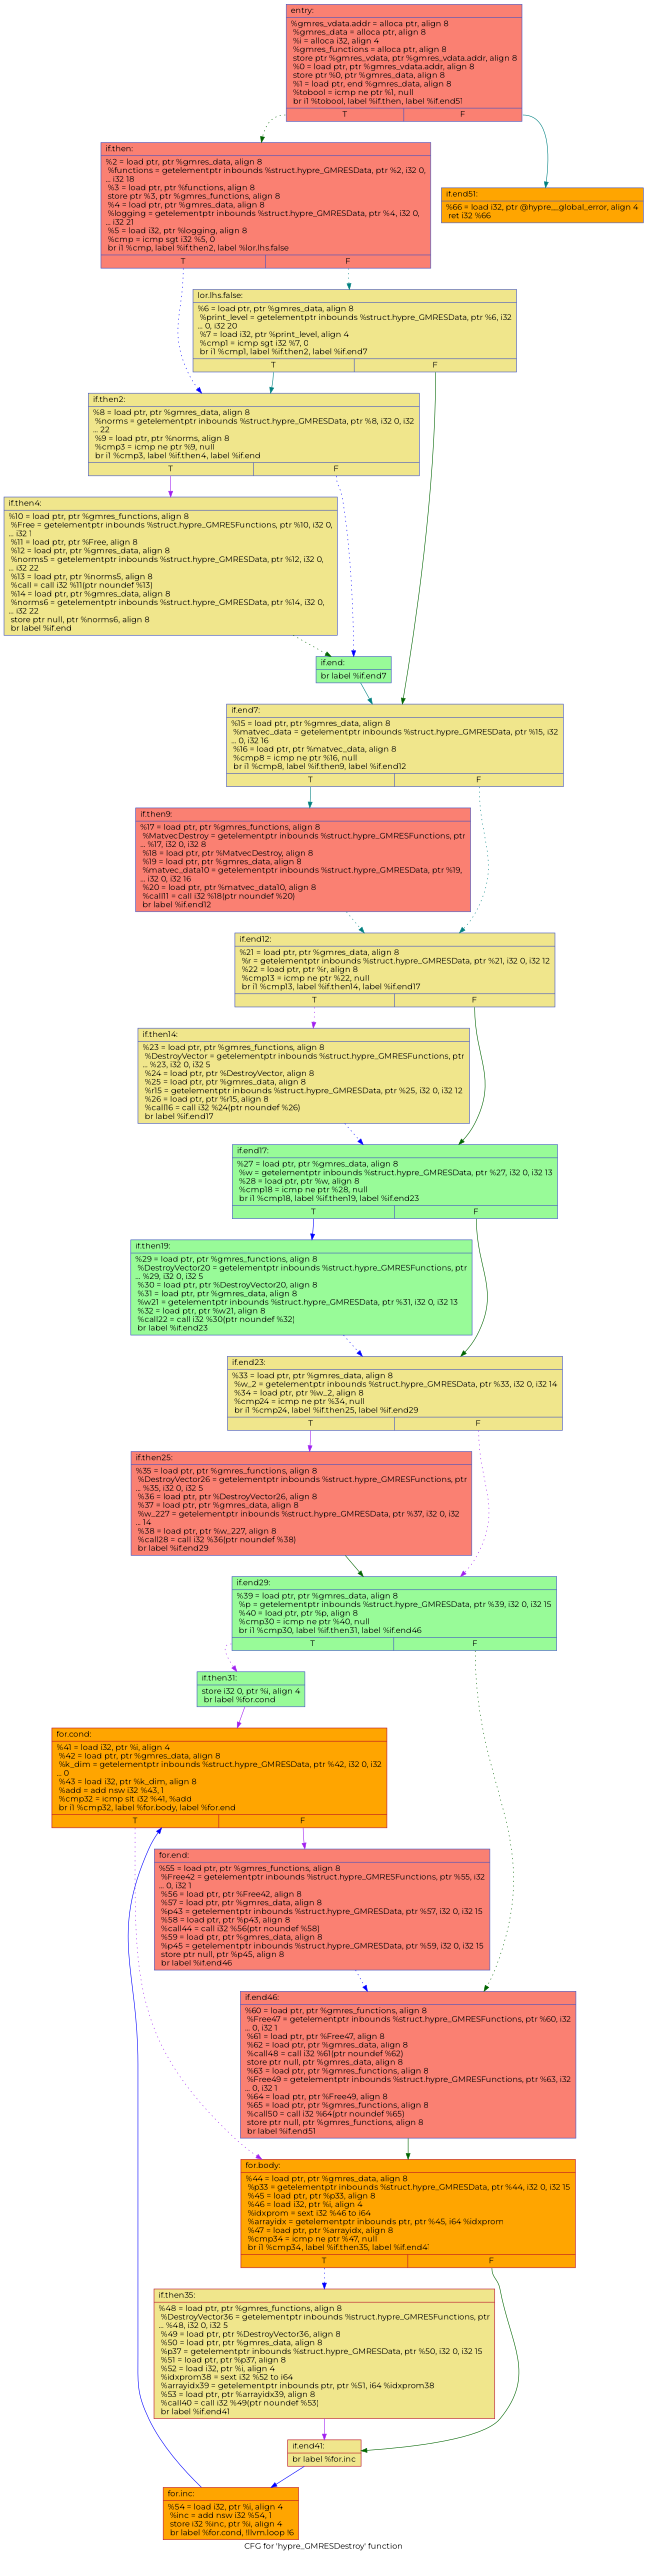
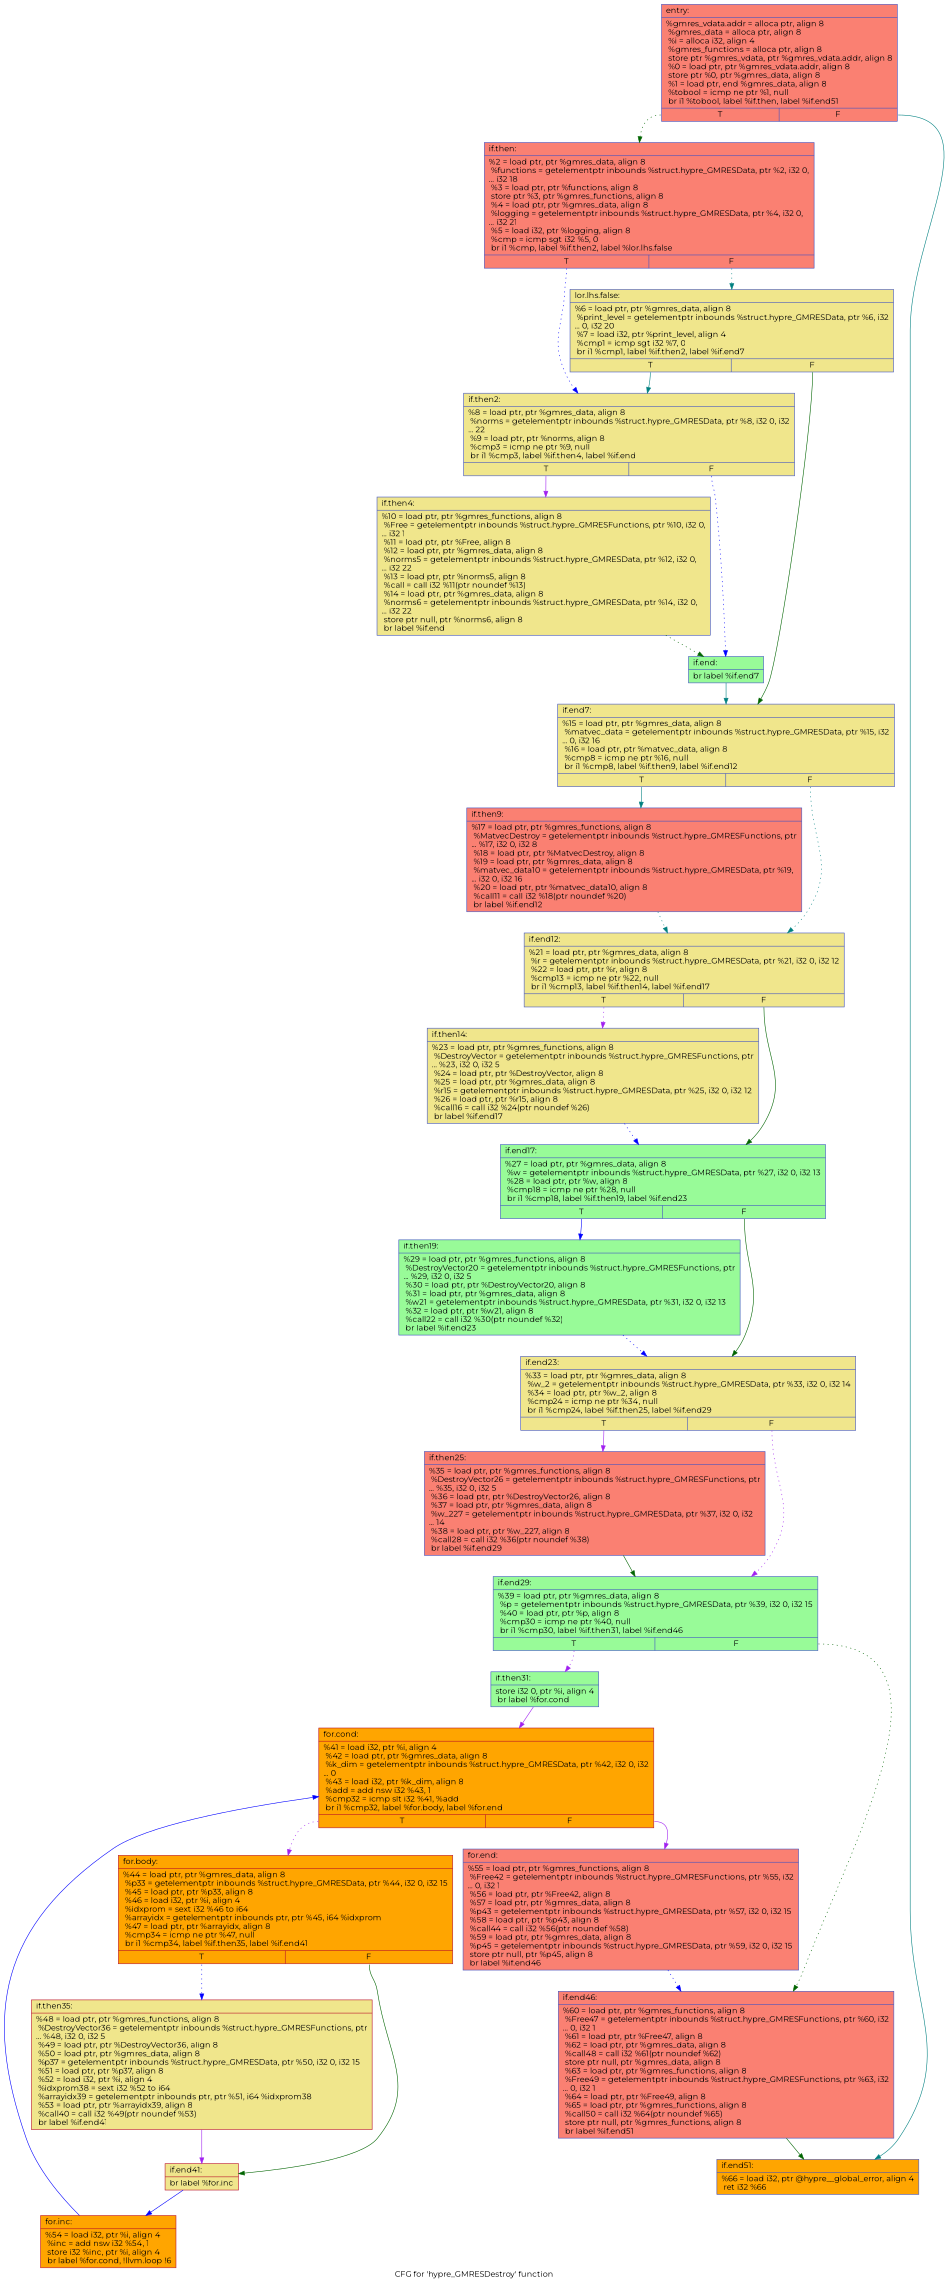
edge "if.end46:" -> "for.body:": now "if.end46:" -> "if.end51:"
